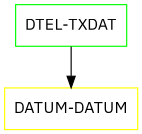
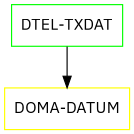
node "DATUM-DATUM": label "DATUM-DATUM" -> "DOMA-DATUM"
